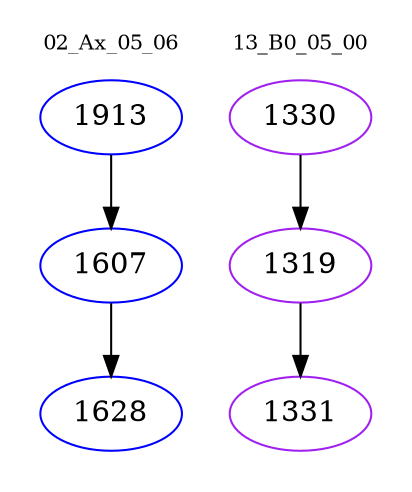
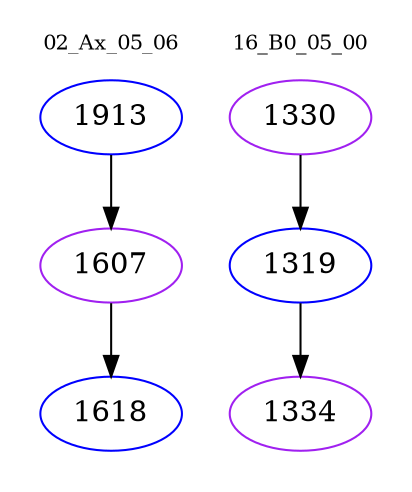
cluster "13_B0_05_00": label "13_B0_05_00" -> "16_B0_05_00"
node "1607": color blue -> purple
node "1319": color purple -> blue
node "1628": label "1628" -> "1618"
node "1331": label "1331" -> "1334"
